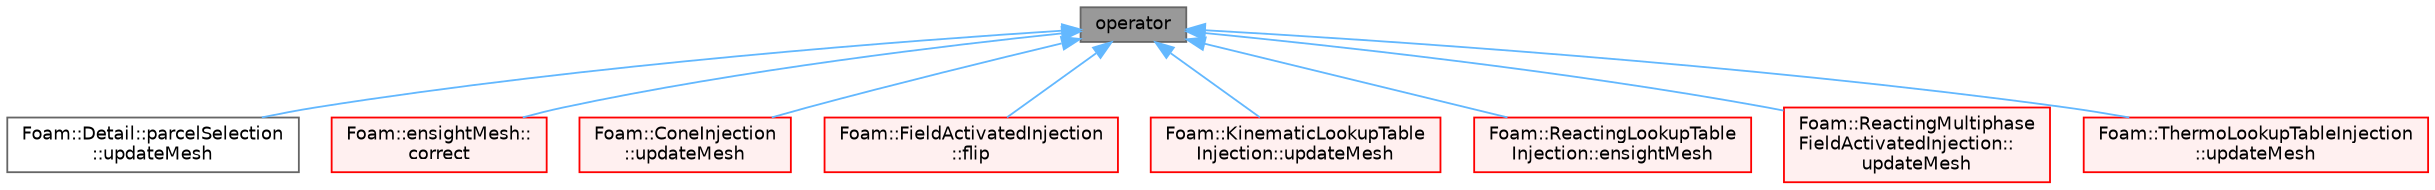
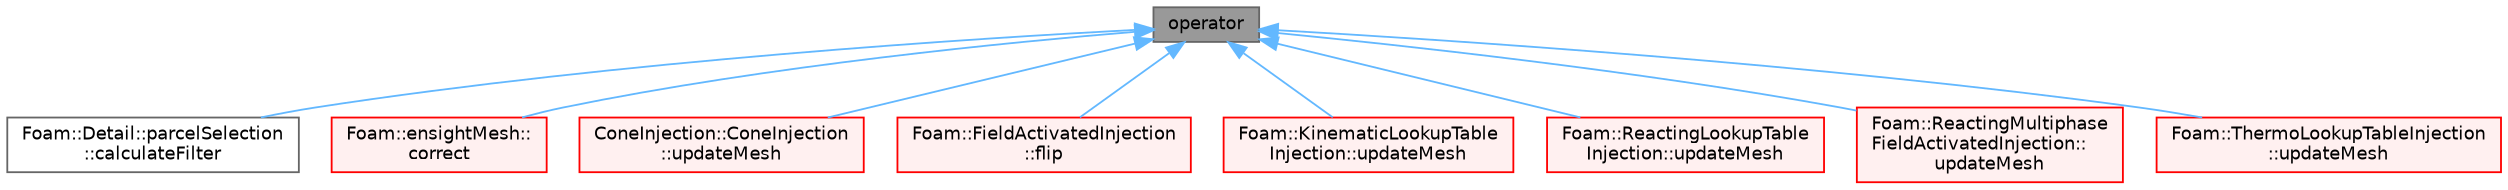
node "Foam::Detail::parcelSelection ::updateMesh": label "Foam::Detail::parcelSelection ::updateMesh" -> "Foam::Detail::parcelSelection ::calculateFilter"
node "Foam::ConeInjection ::updateMesh": label "Foam::ConeInjection ::updateMesh" -> "ConeInjection::ConeInjection ::updateMesh"
node "Foam::ReactingLookupTable Injection::ensightMesh": label "Foam::ReactingLookupTable Injection::ensightMesh" -> "Foam::ReactingLookupTable Injection::updateMesh"
